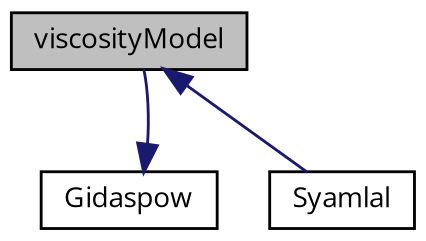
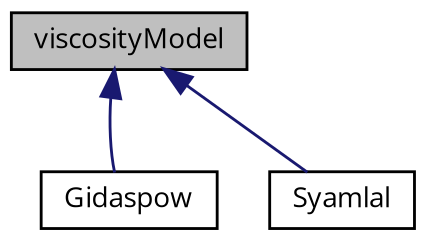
edge "viscosityModel" -> "Gidaspow": reversed
